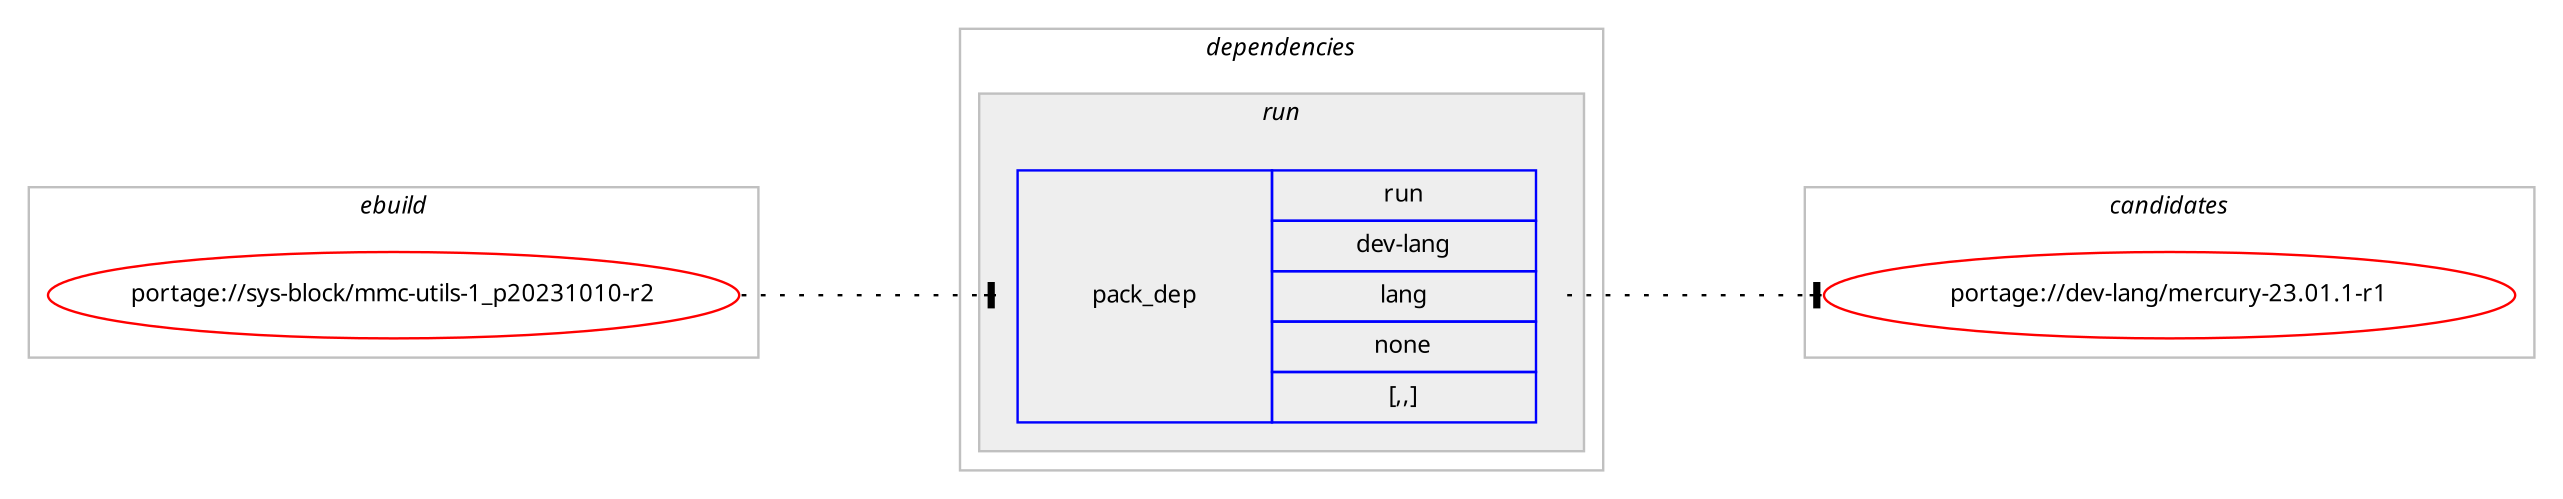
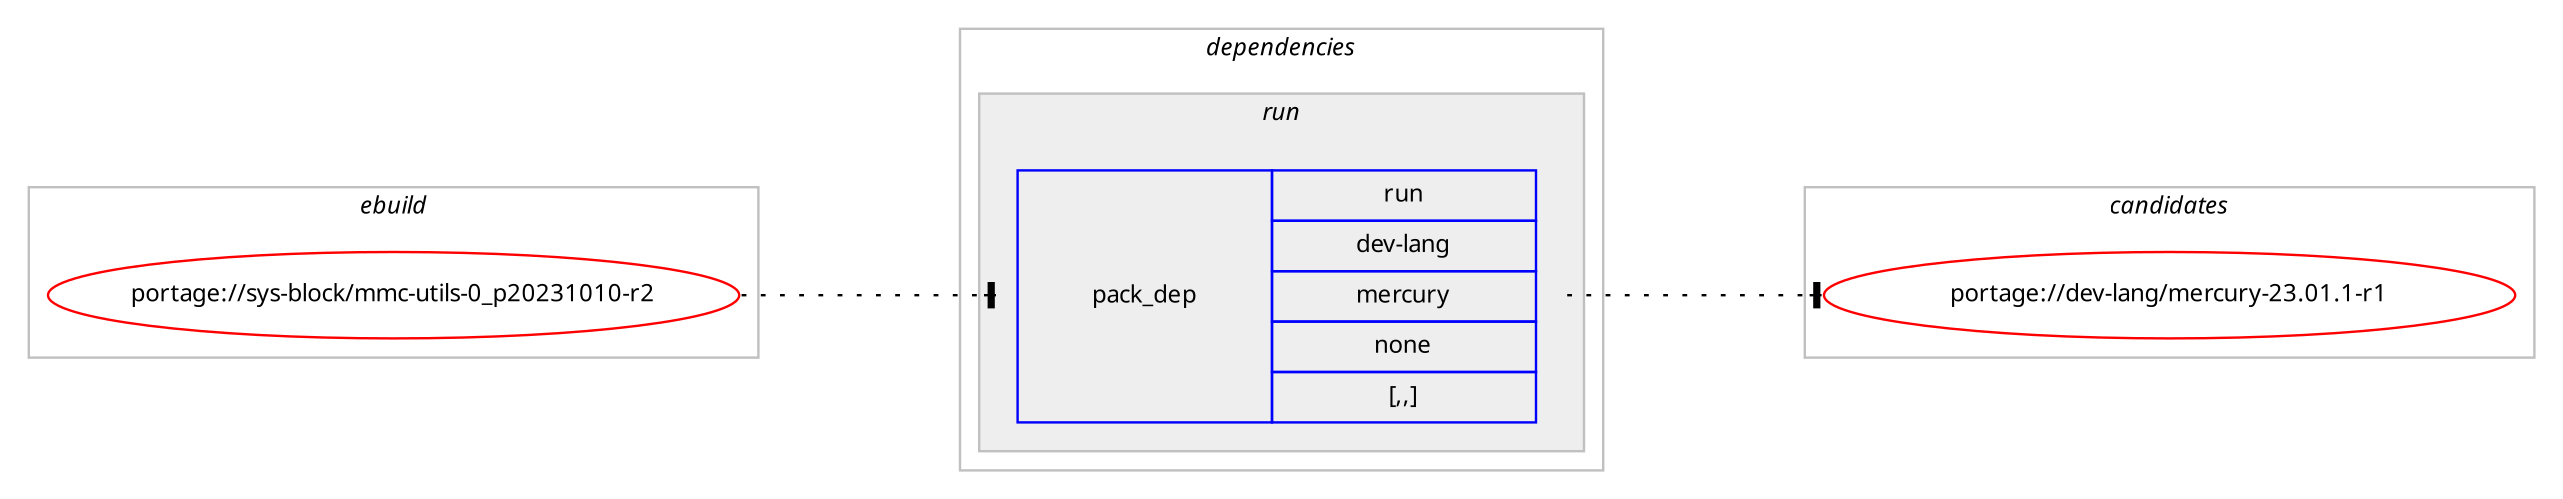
node "portage://sys-block/mmc-utils-1_p20231010-r2": label "portage://sys-block/mmc-utils-1_p20231010-r2" -> "portage://sys-block/mmc-utils-0_p20231010-r2"
node "pack_dep": text "lang" -> "mercury"
